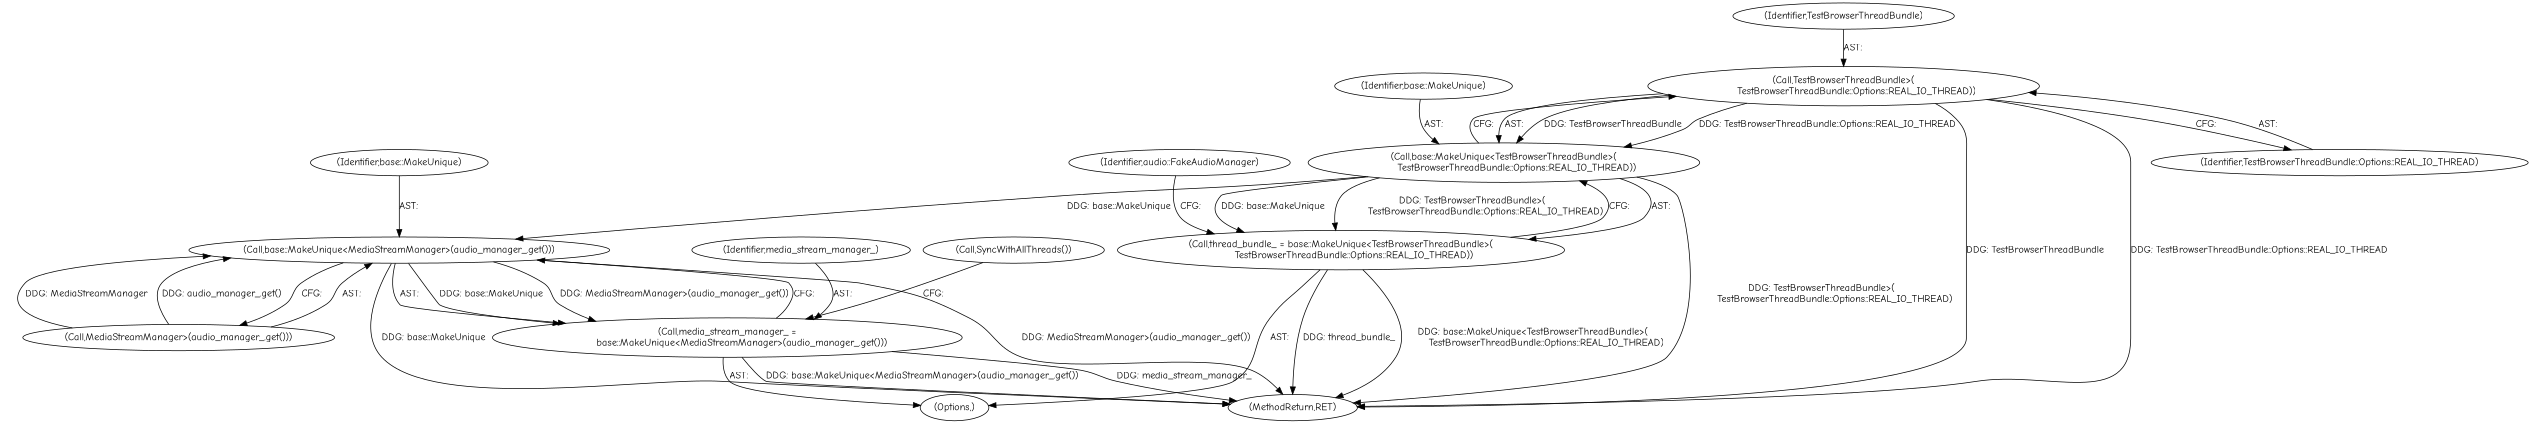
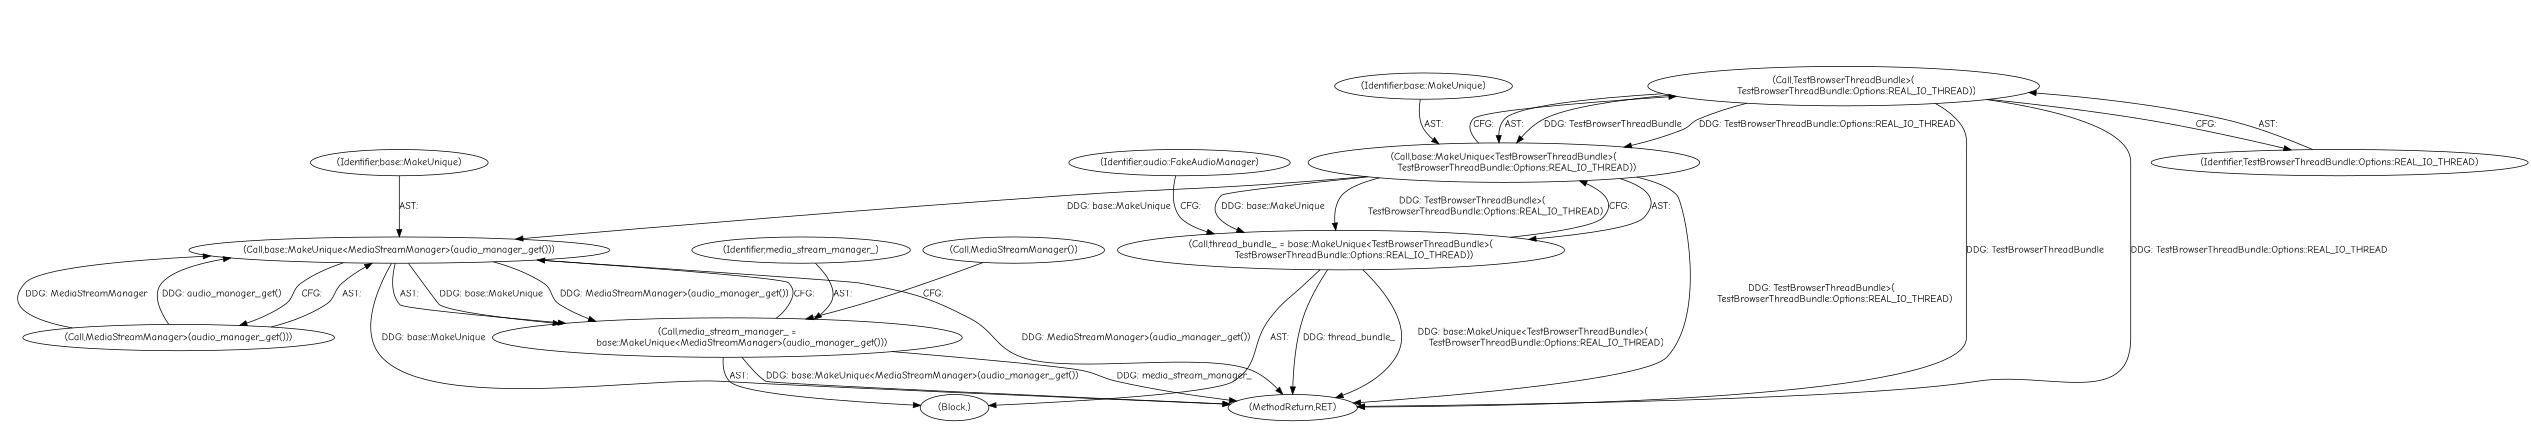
node "(Identifier,TestBrowserThreadBundle)": removed
node "(Call,SyncWithAllThreads())": label "(Call,SyncWithAllThreads())" -> "(Call,MediaStreamManager())"
node "(Options,)": label "(Options,)" -> "(Block,)"
